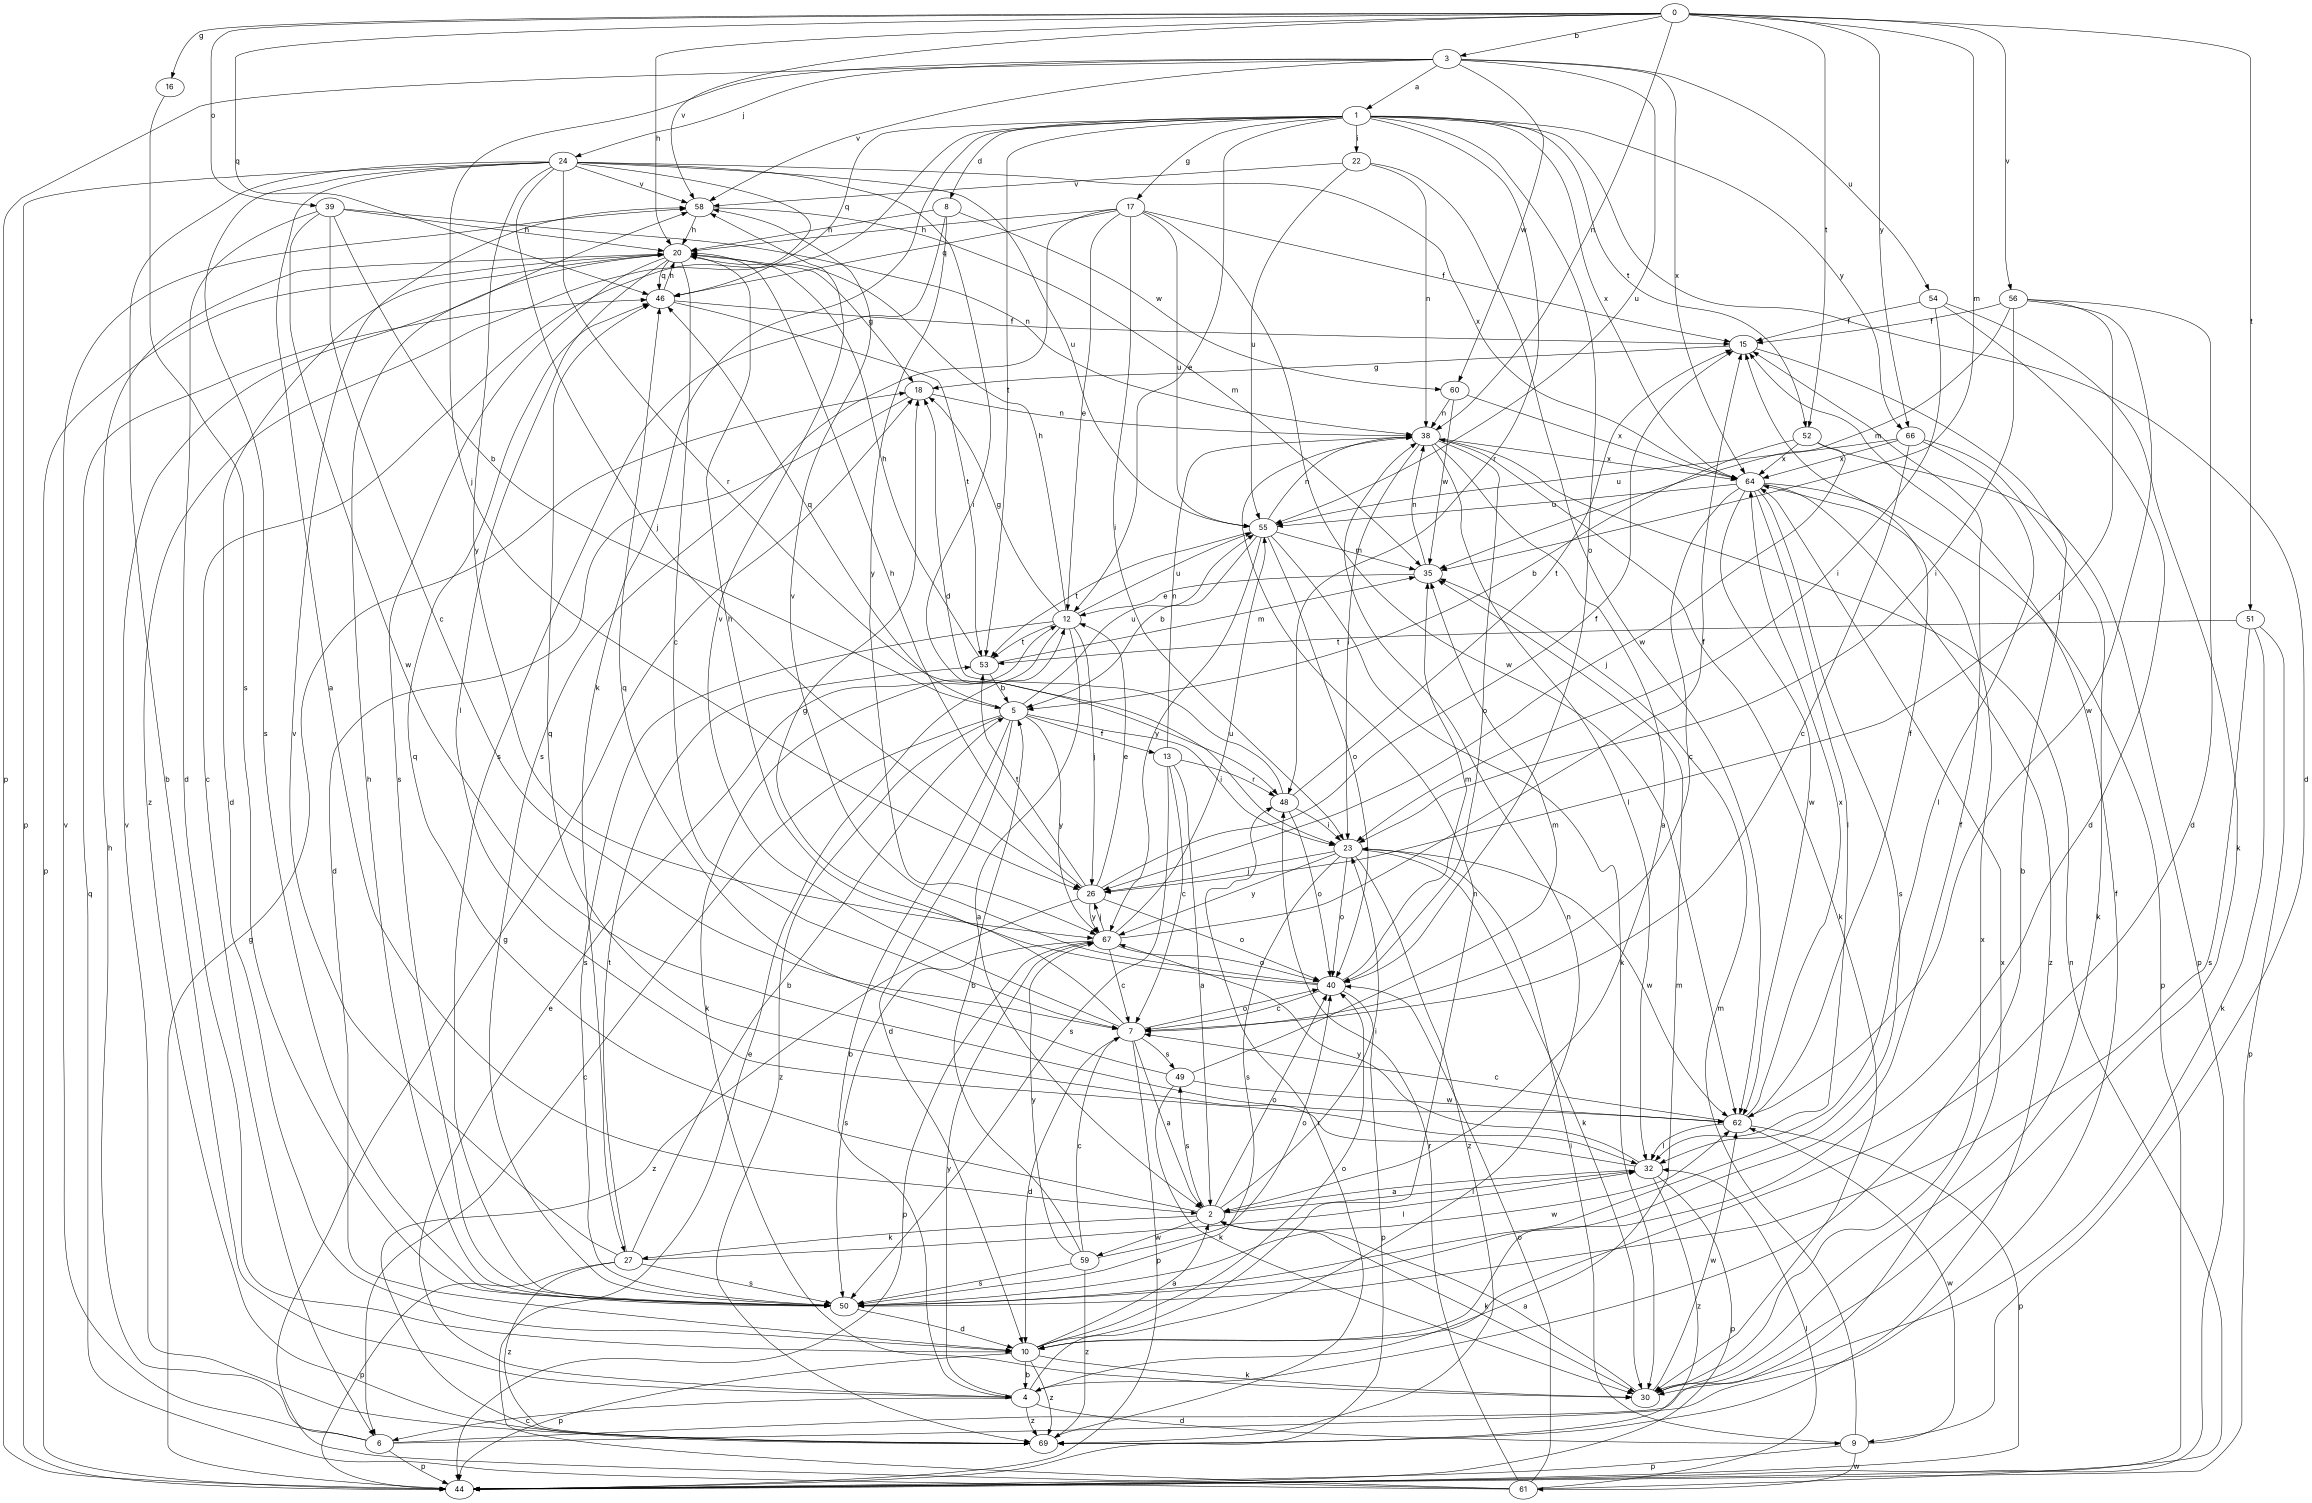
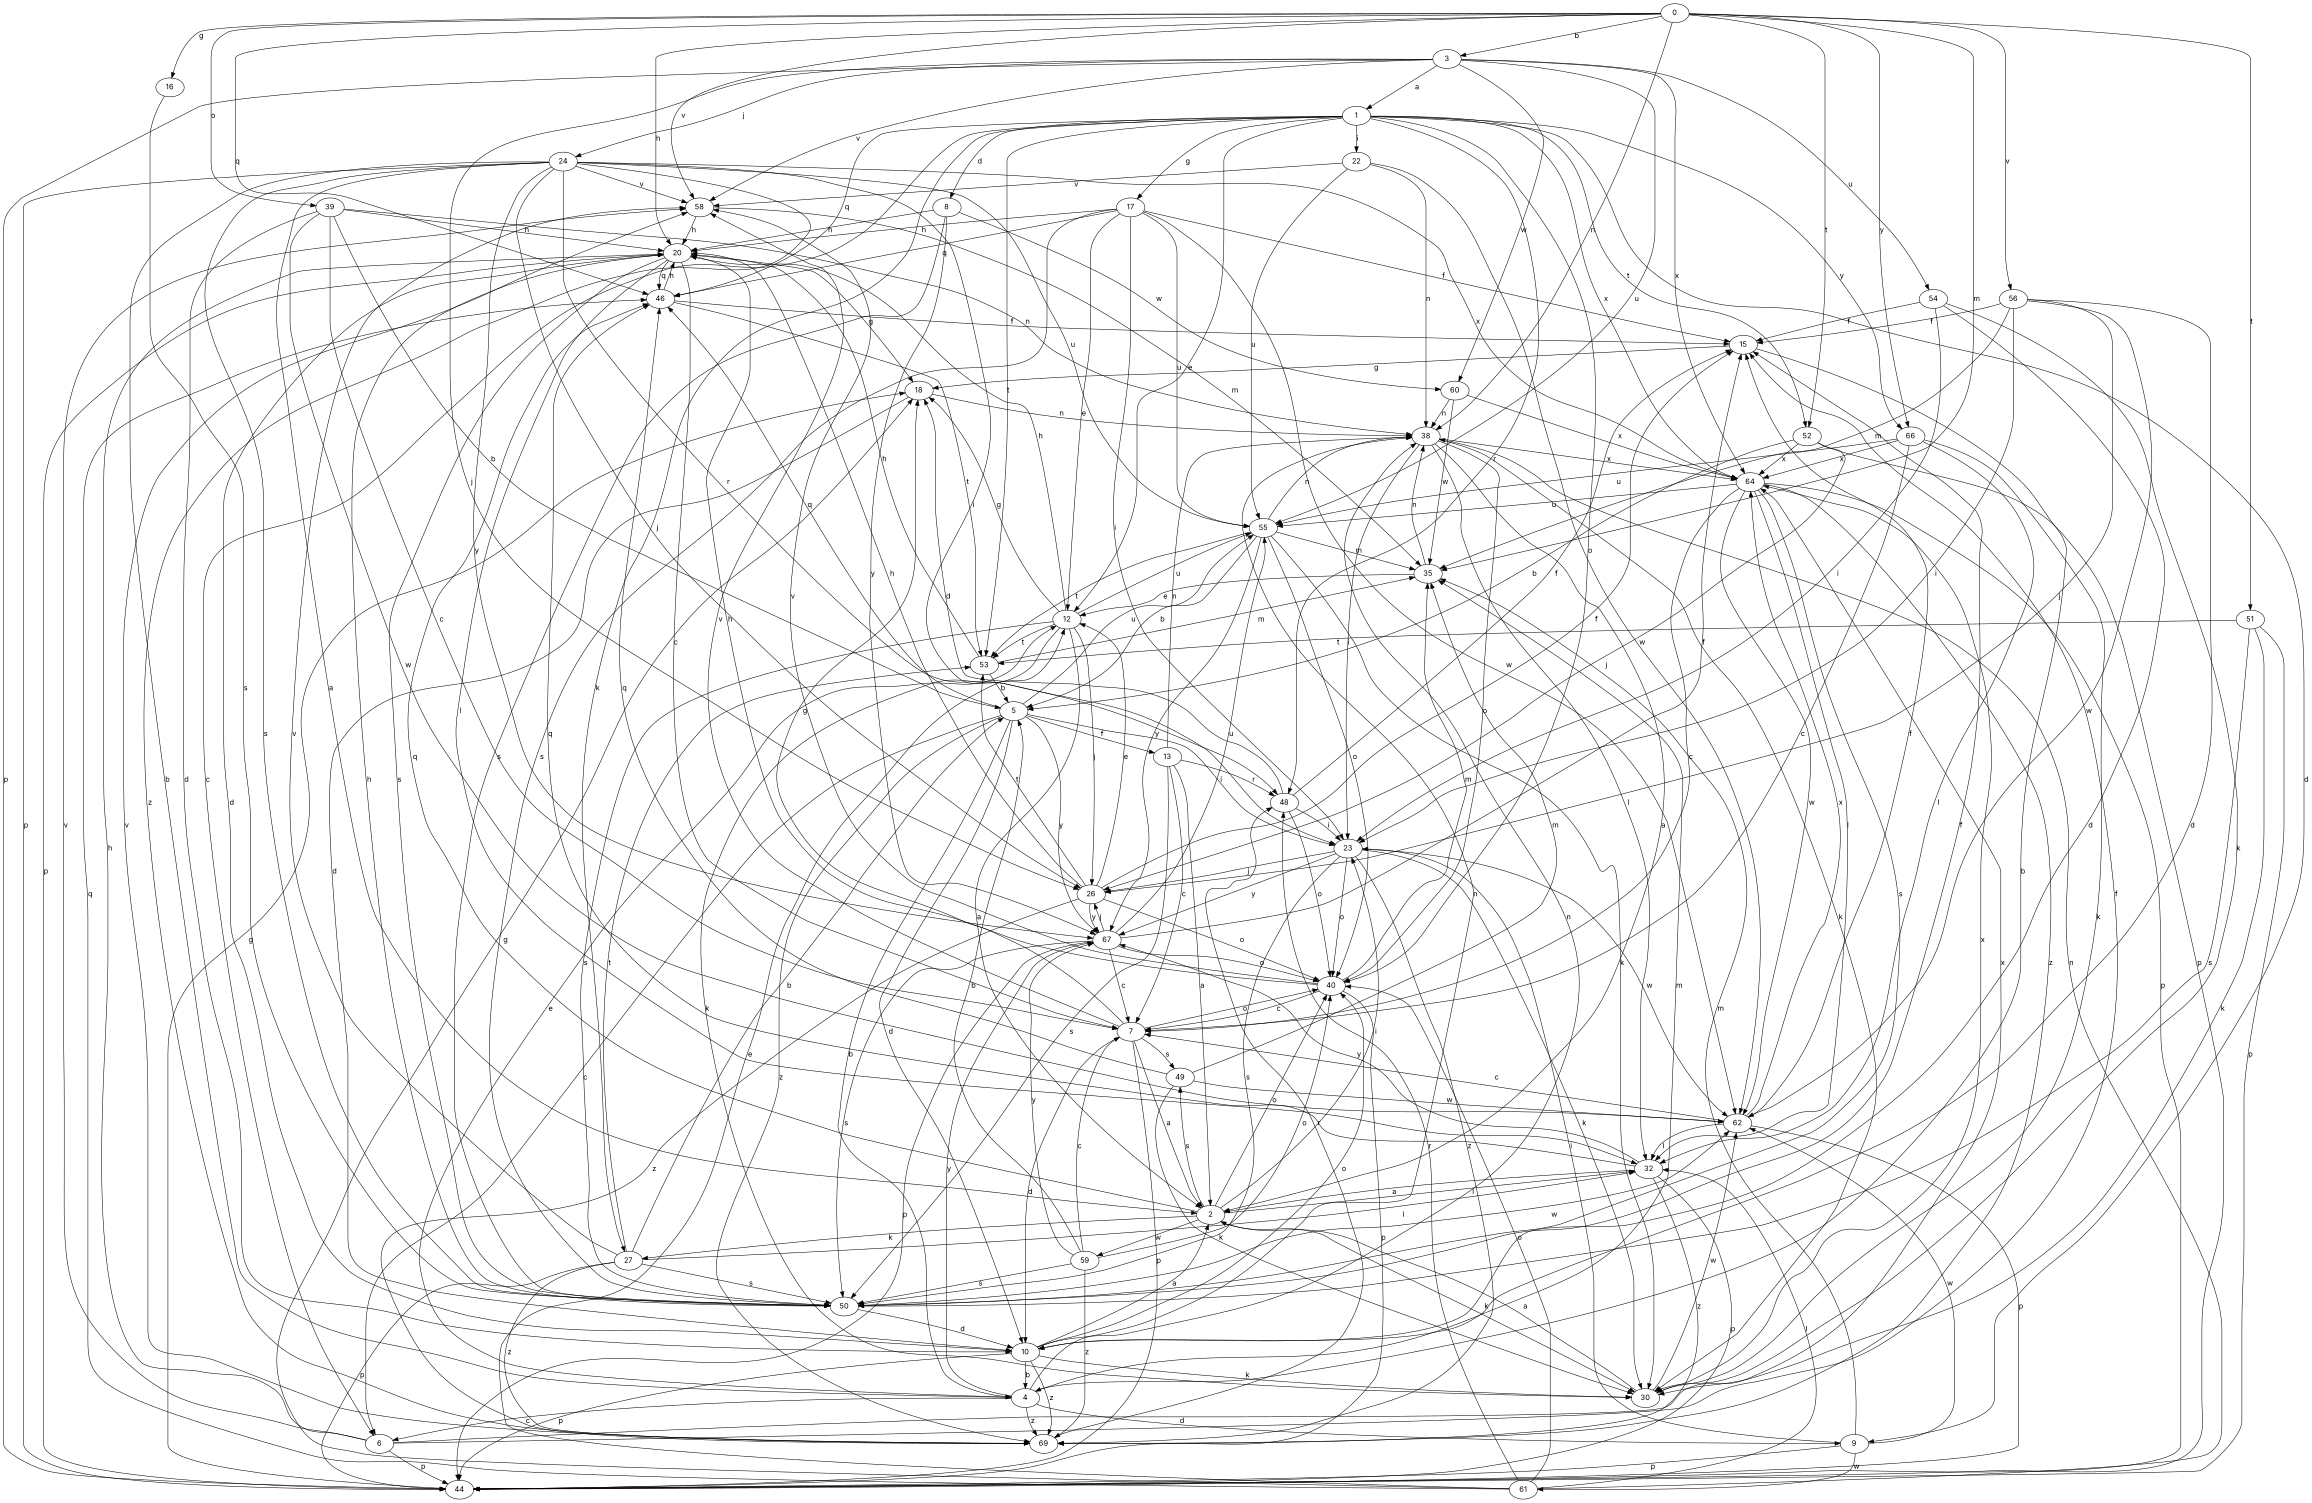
edge "48" -> "15": label "t" -> "f"
